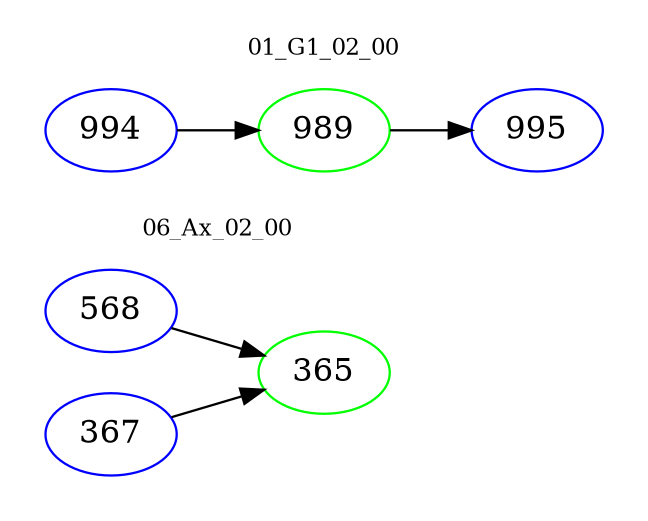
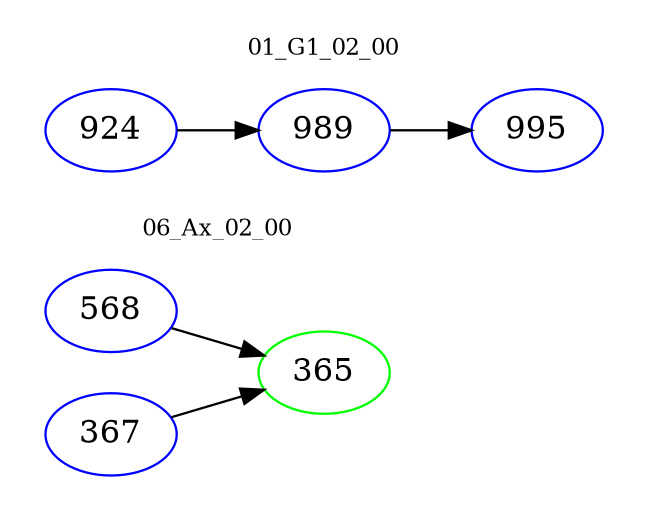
node "994": label "994" -> "924"
node "989": color green -> blue
